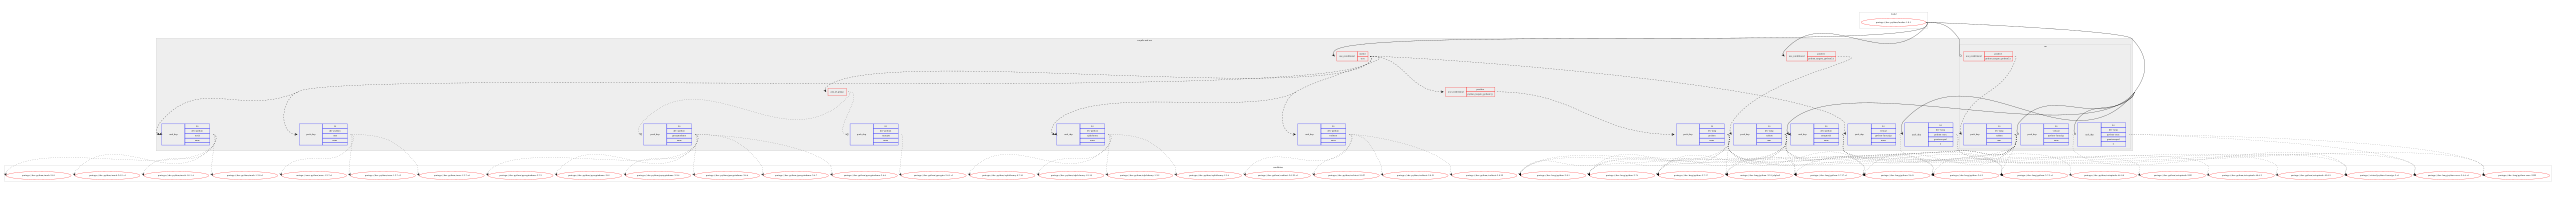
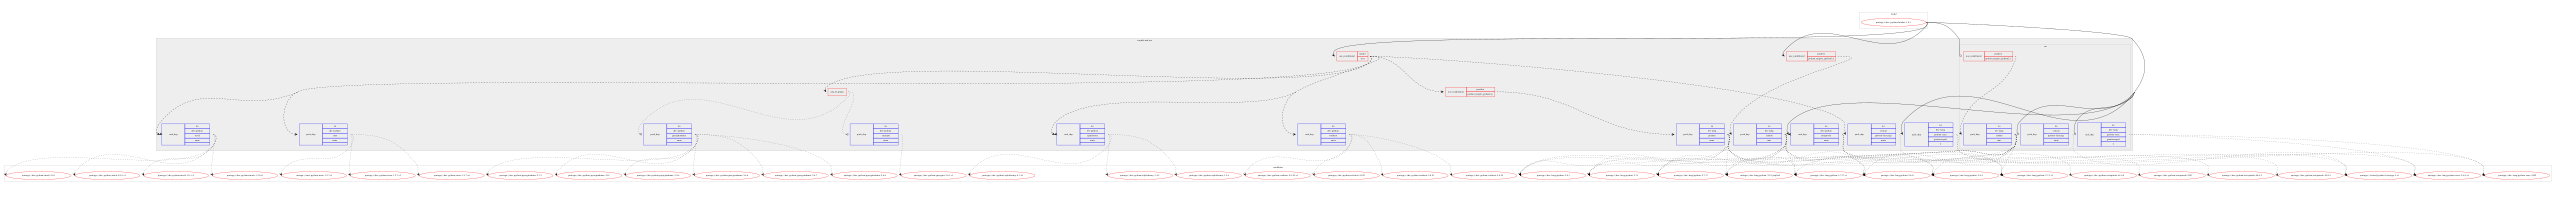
node "portage://dev-python/sqlalchemy-1.2.18": removed
